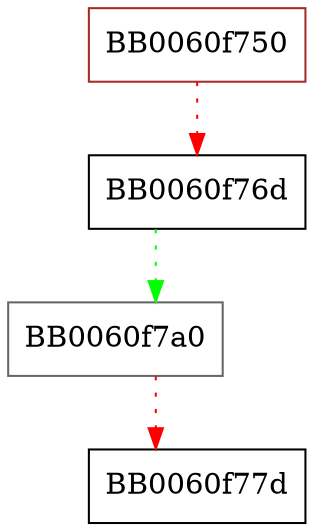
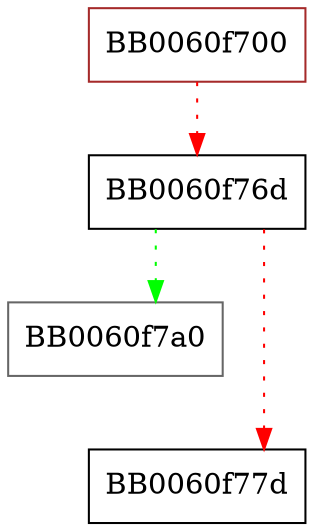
node "BB0060f750": label "BB0060f750" -> "BB0060f700"
edge "BB0060f7a0" -> "BB0060f77d": now "BB0060f76d" -> "BB0060f77d"
